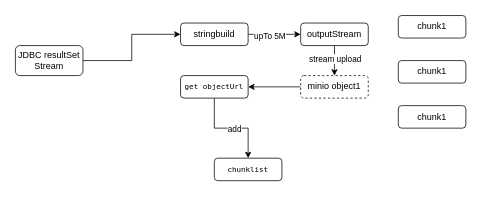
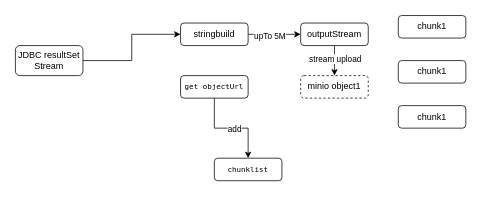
edge "minio object1" -> "get objectUrl": removed
